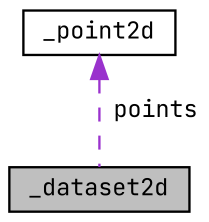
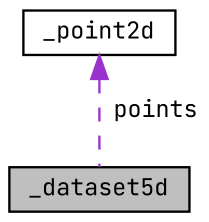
node "_dataset2d": label "_dataset2d" -> "_dataset5d"
